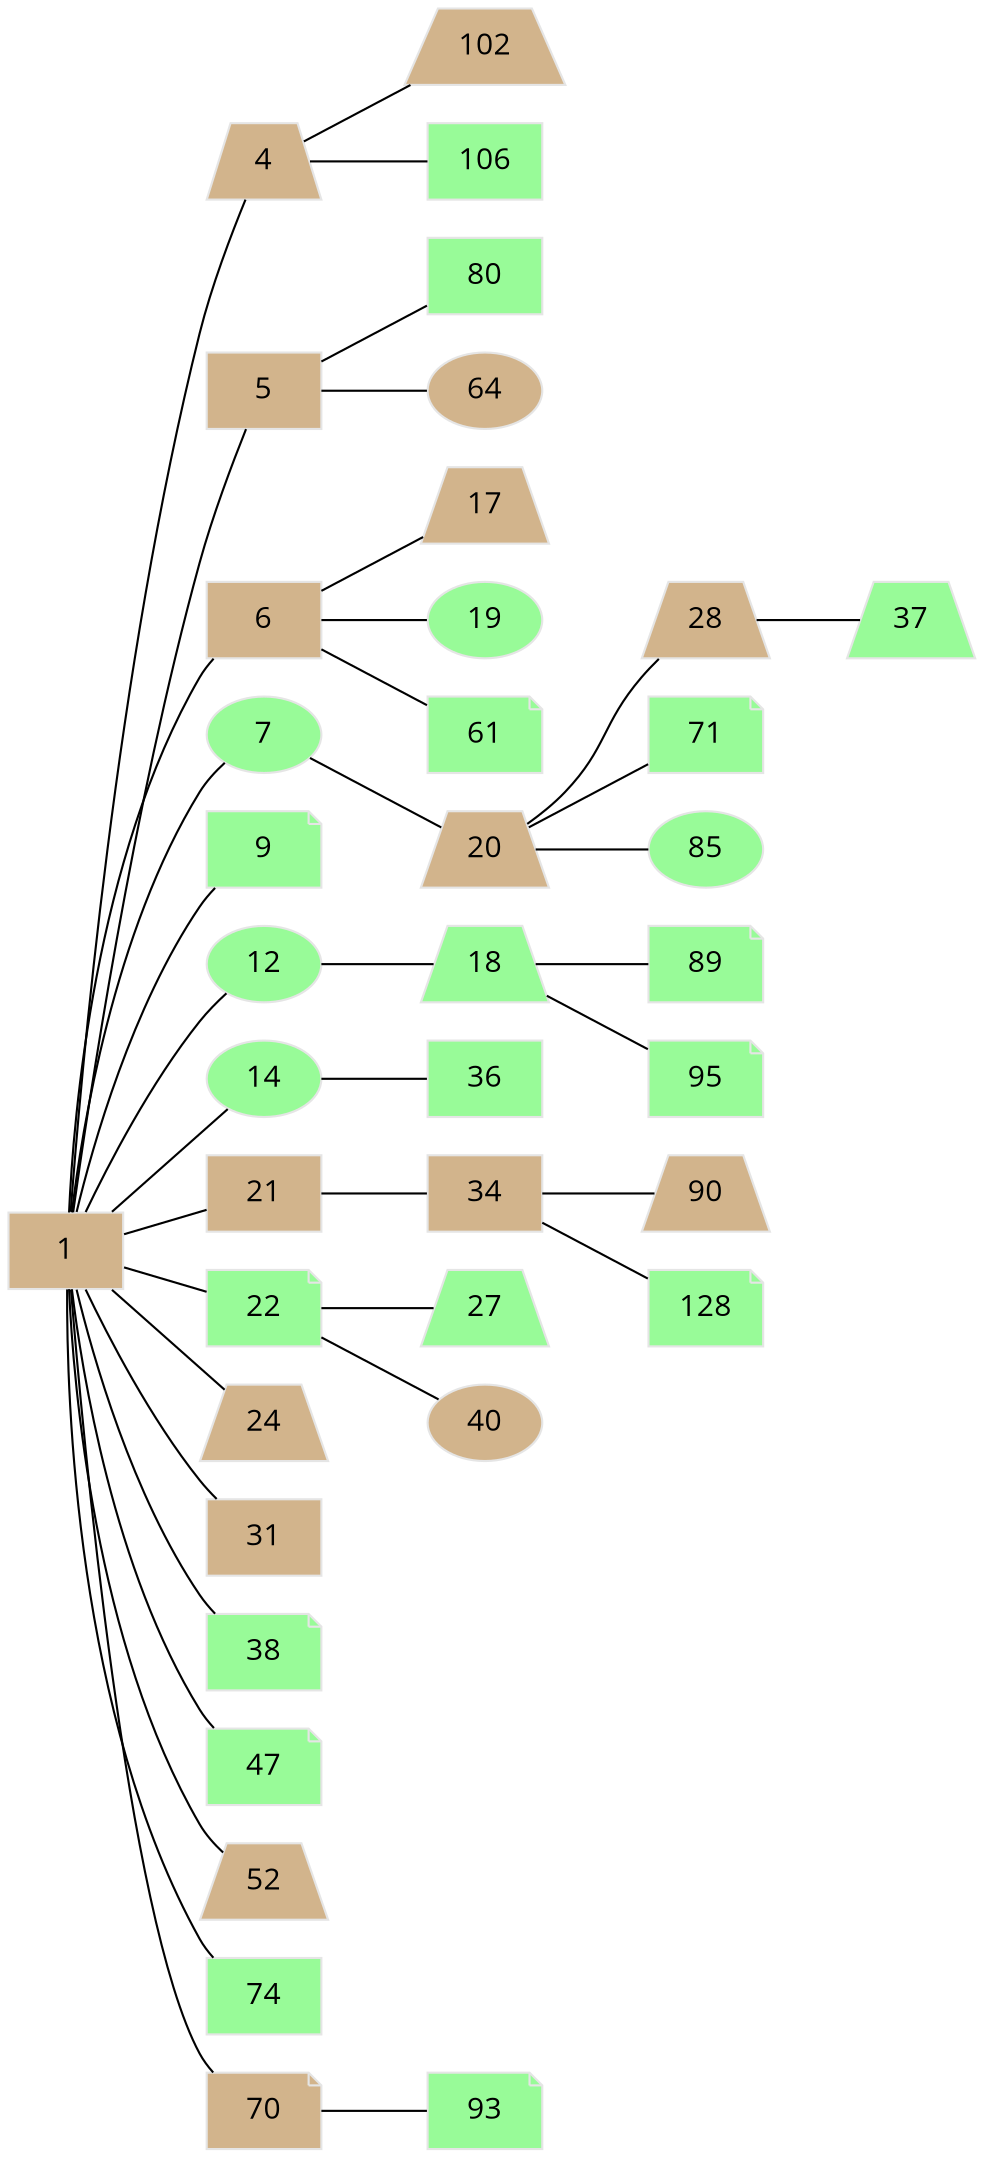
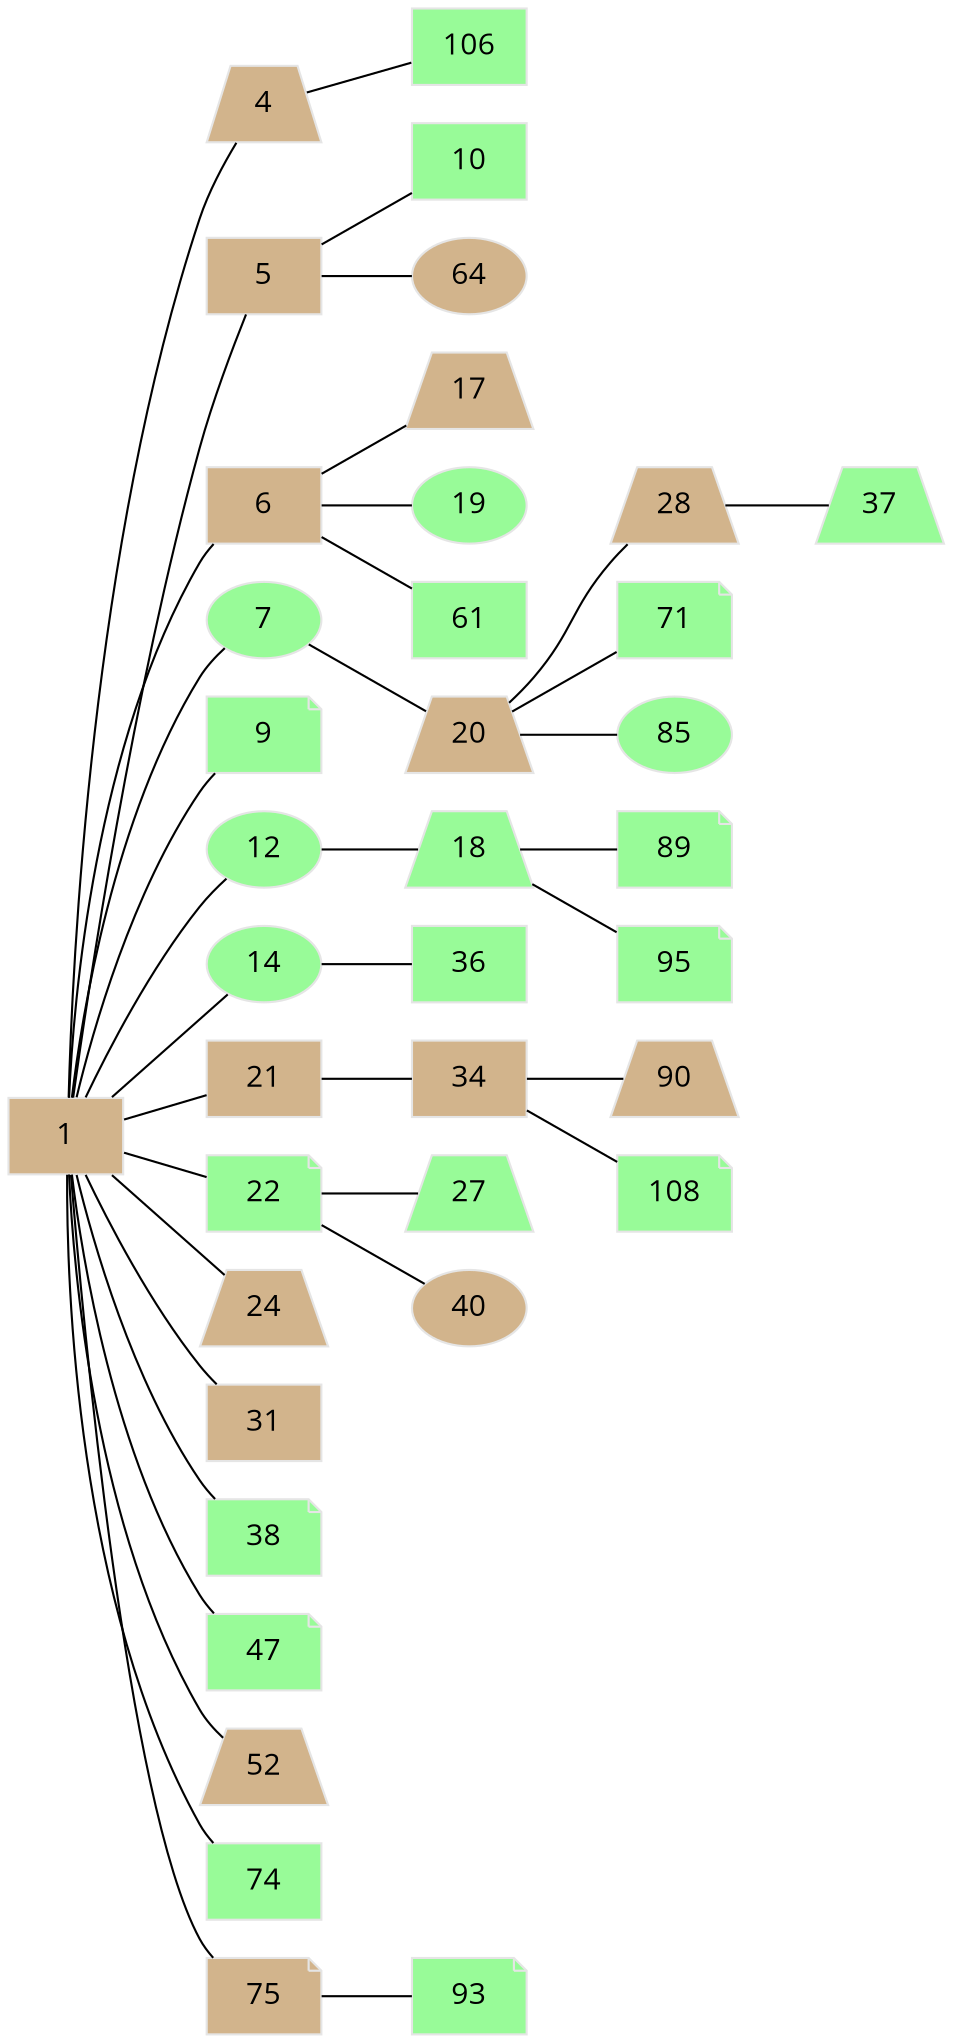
node "102": removed
node "80": label "80" -> "10"
node "61": shape note -> box
node "128": label "128" -> "108"
node "70": label "70" -> "75"
